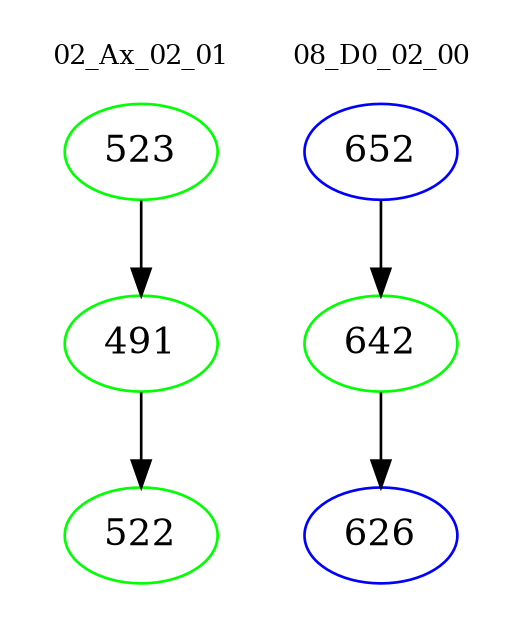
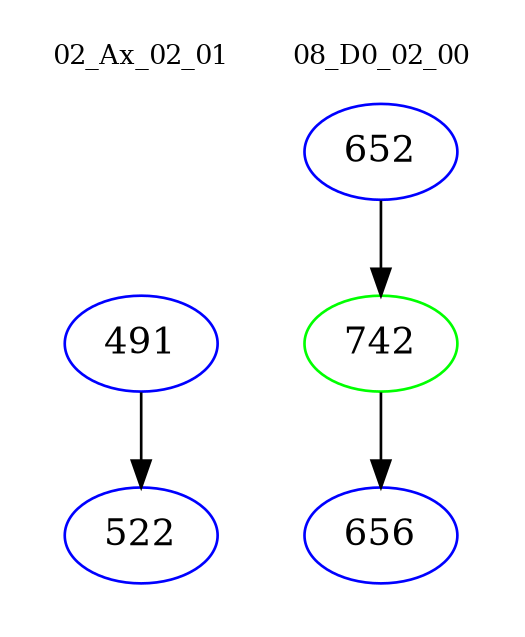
node "523": removed
node "491": color green -> blue
node "642": label "642" -> "742"
node "522": color green -> blue
node "626": label "626" -> "656"
